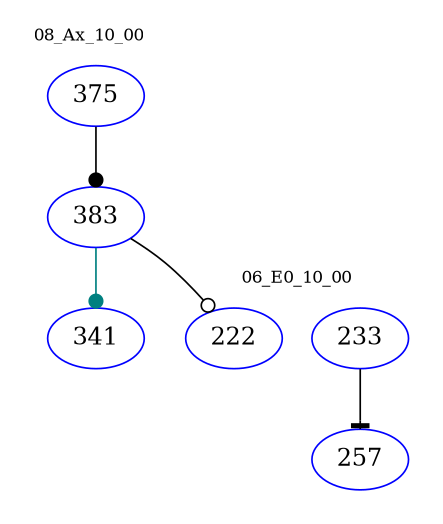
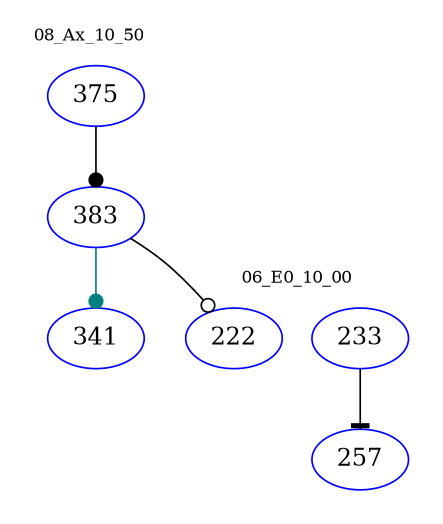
cluster "08_Ax_10_00": label "08_Ax_10_00" -> "08_Ax_10_50"
